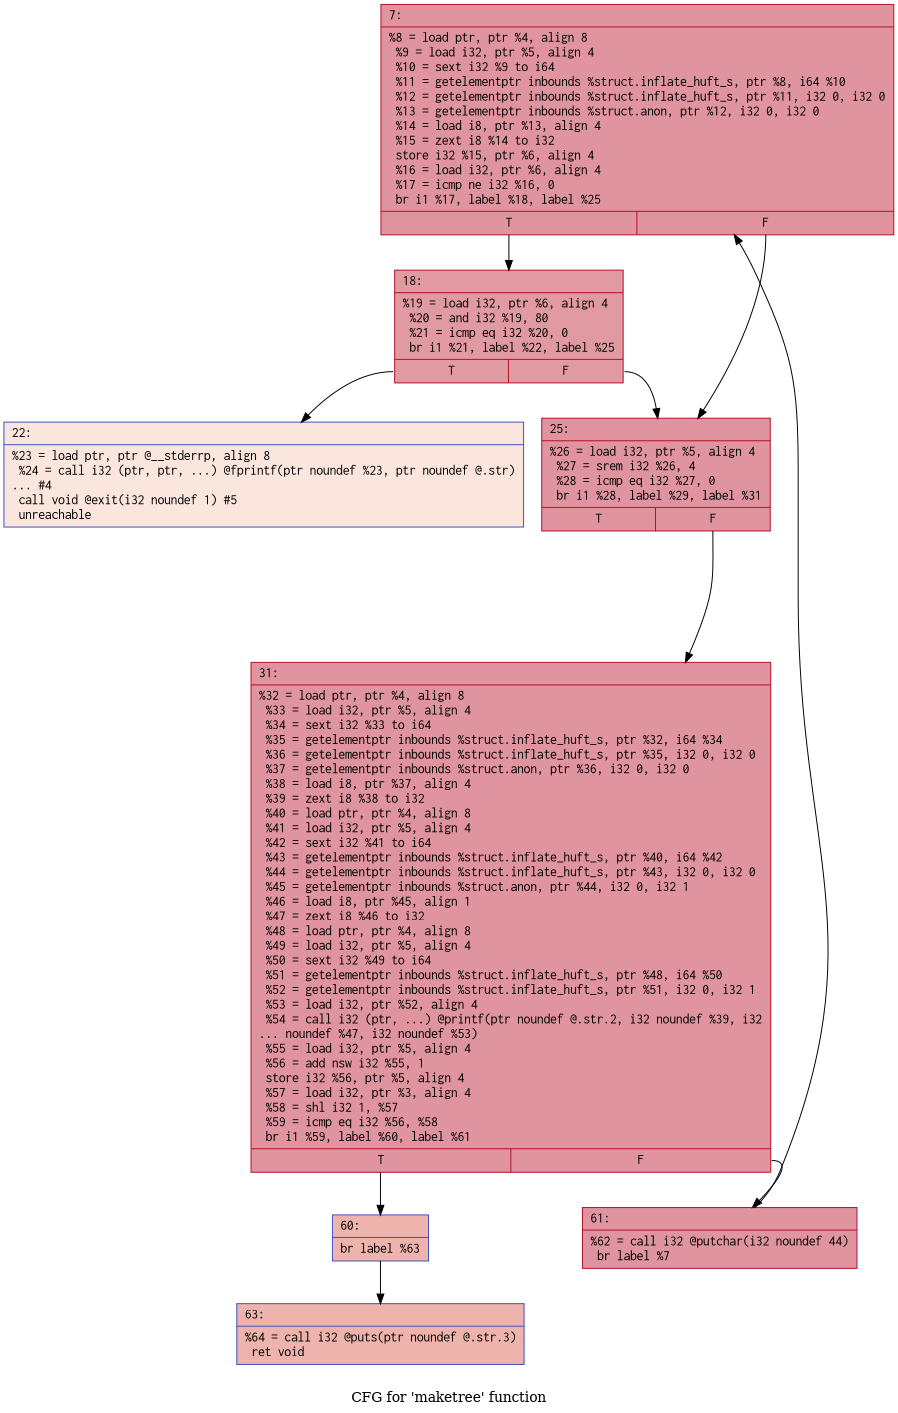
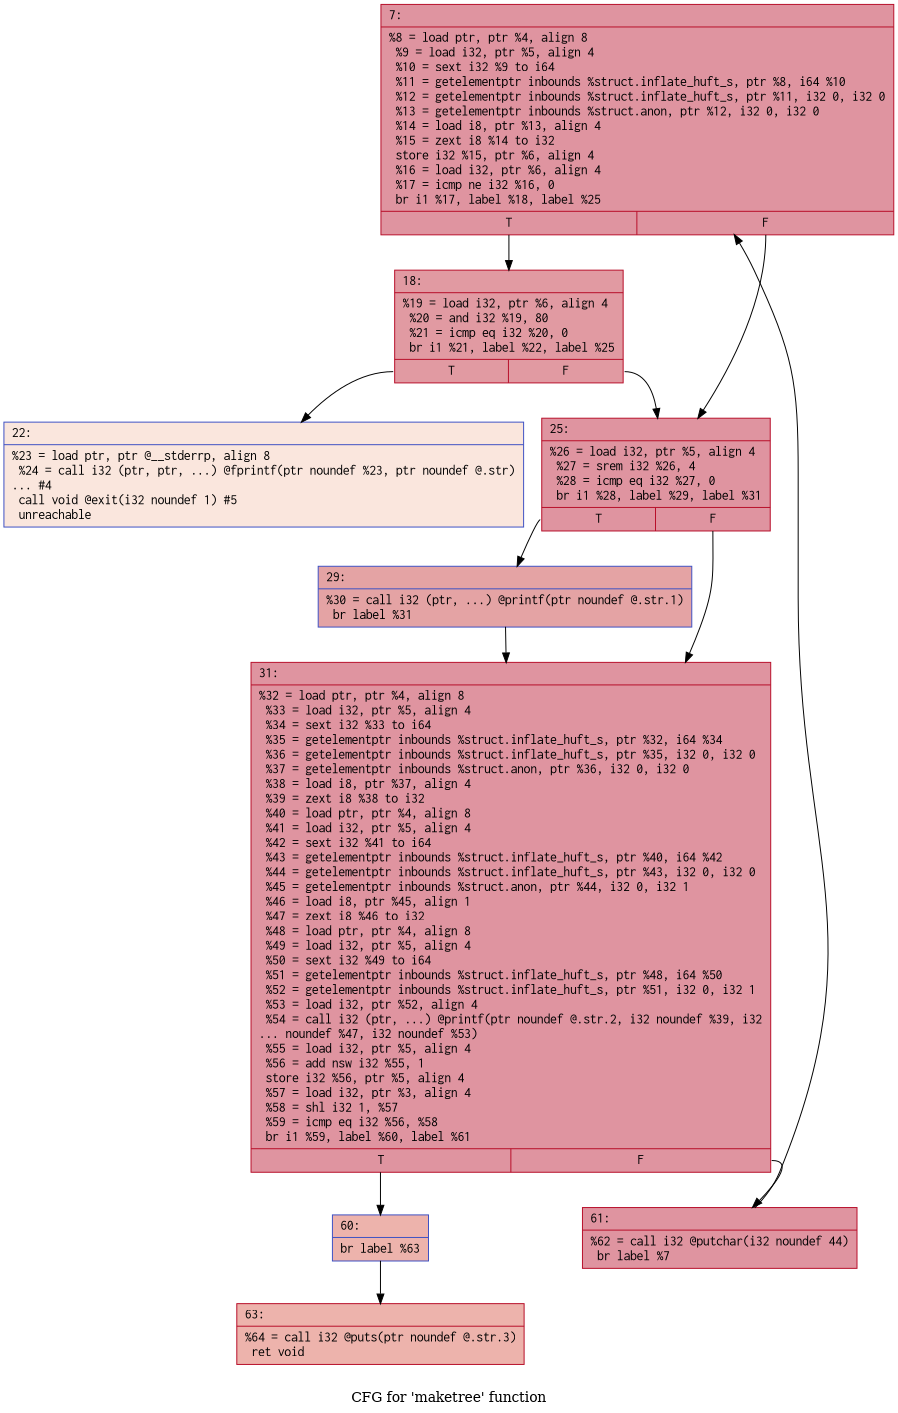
node "29:": added
node "63:": color #3d50c3ff -> #b70d28ff
